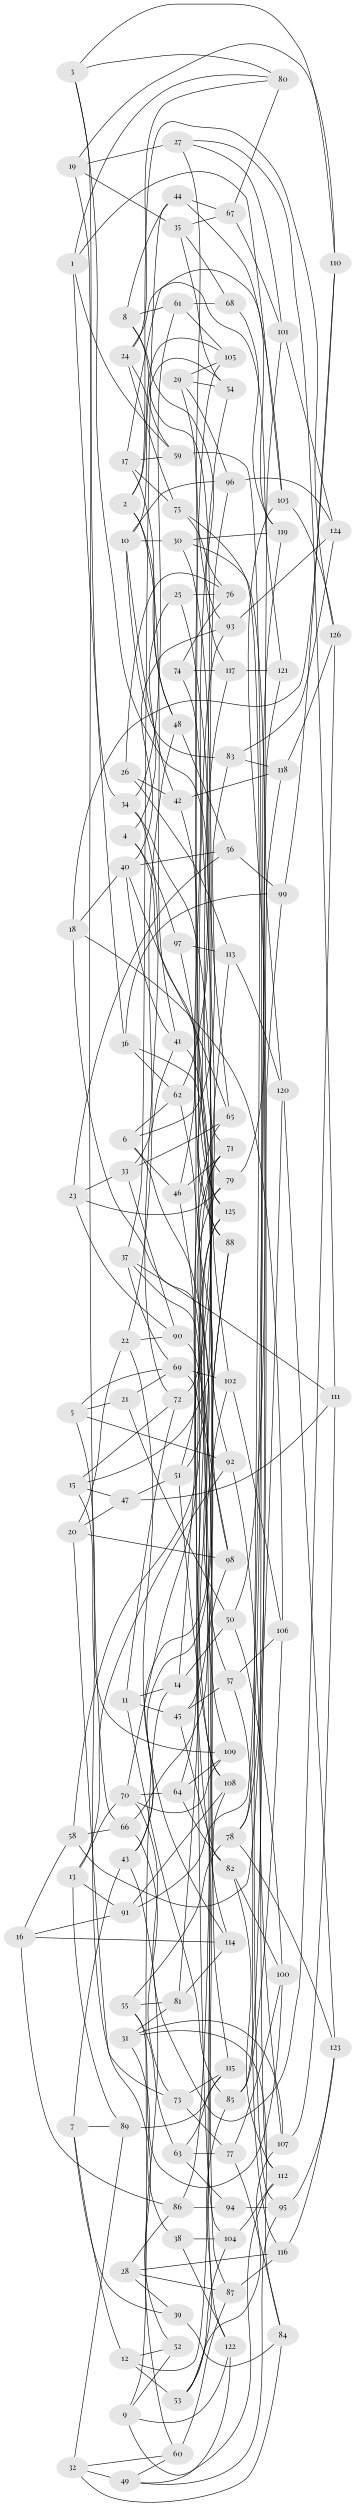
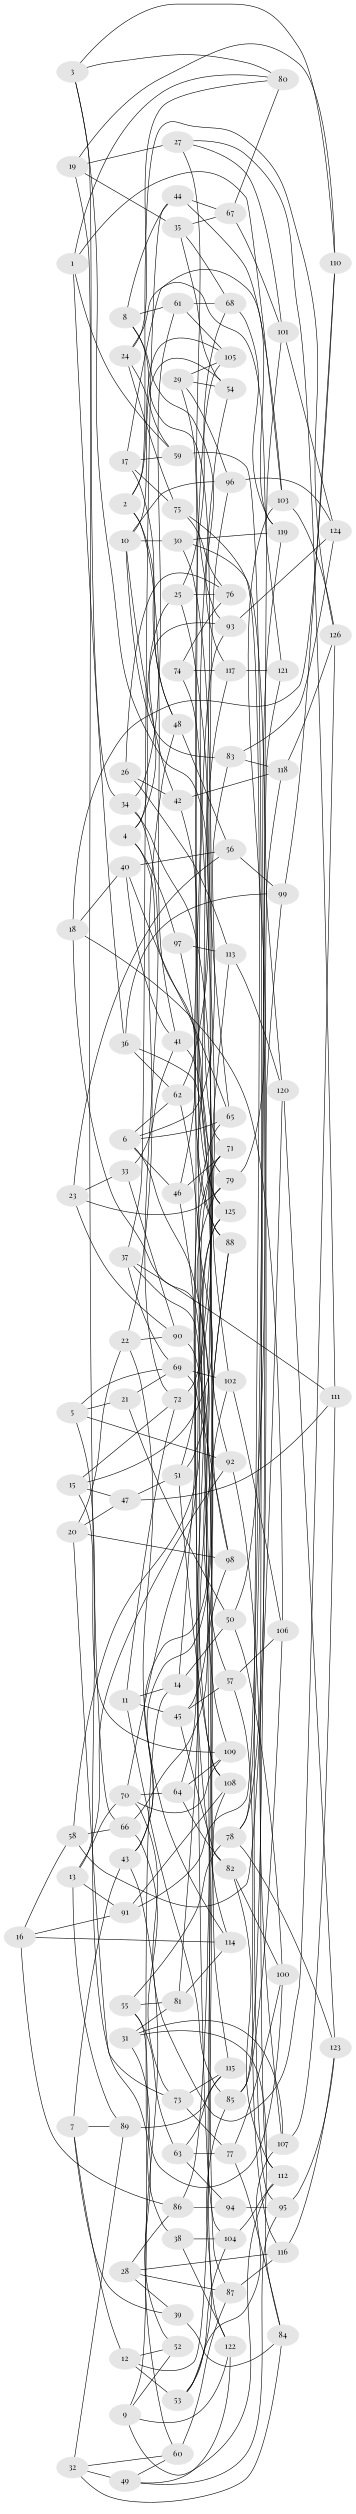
edge "68" -- "25": added
edge "93" -- "40": now "93" -- "4"
edge "65" -- "33": now "65" -- "6"
